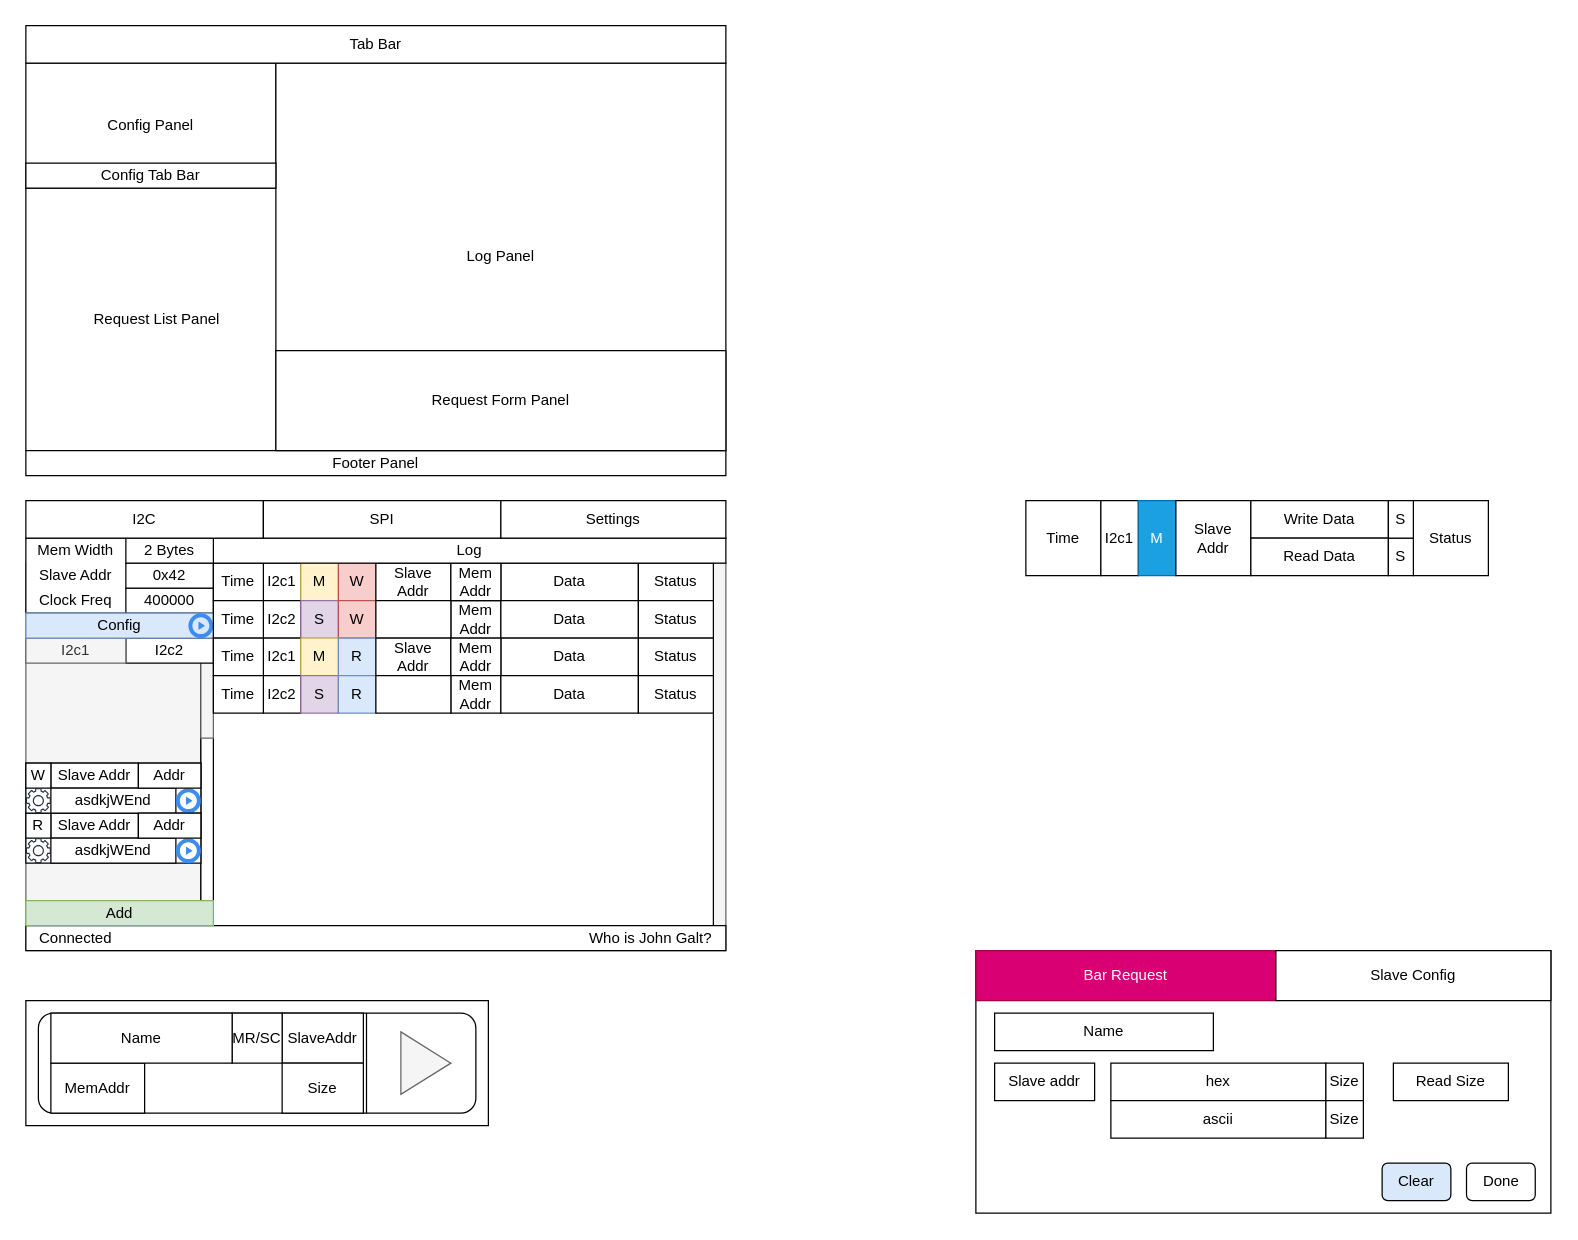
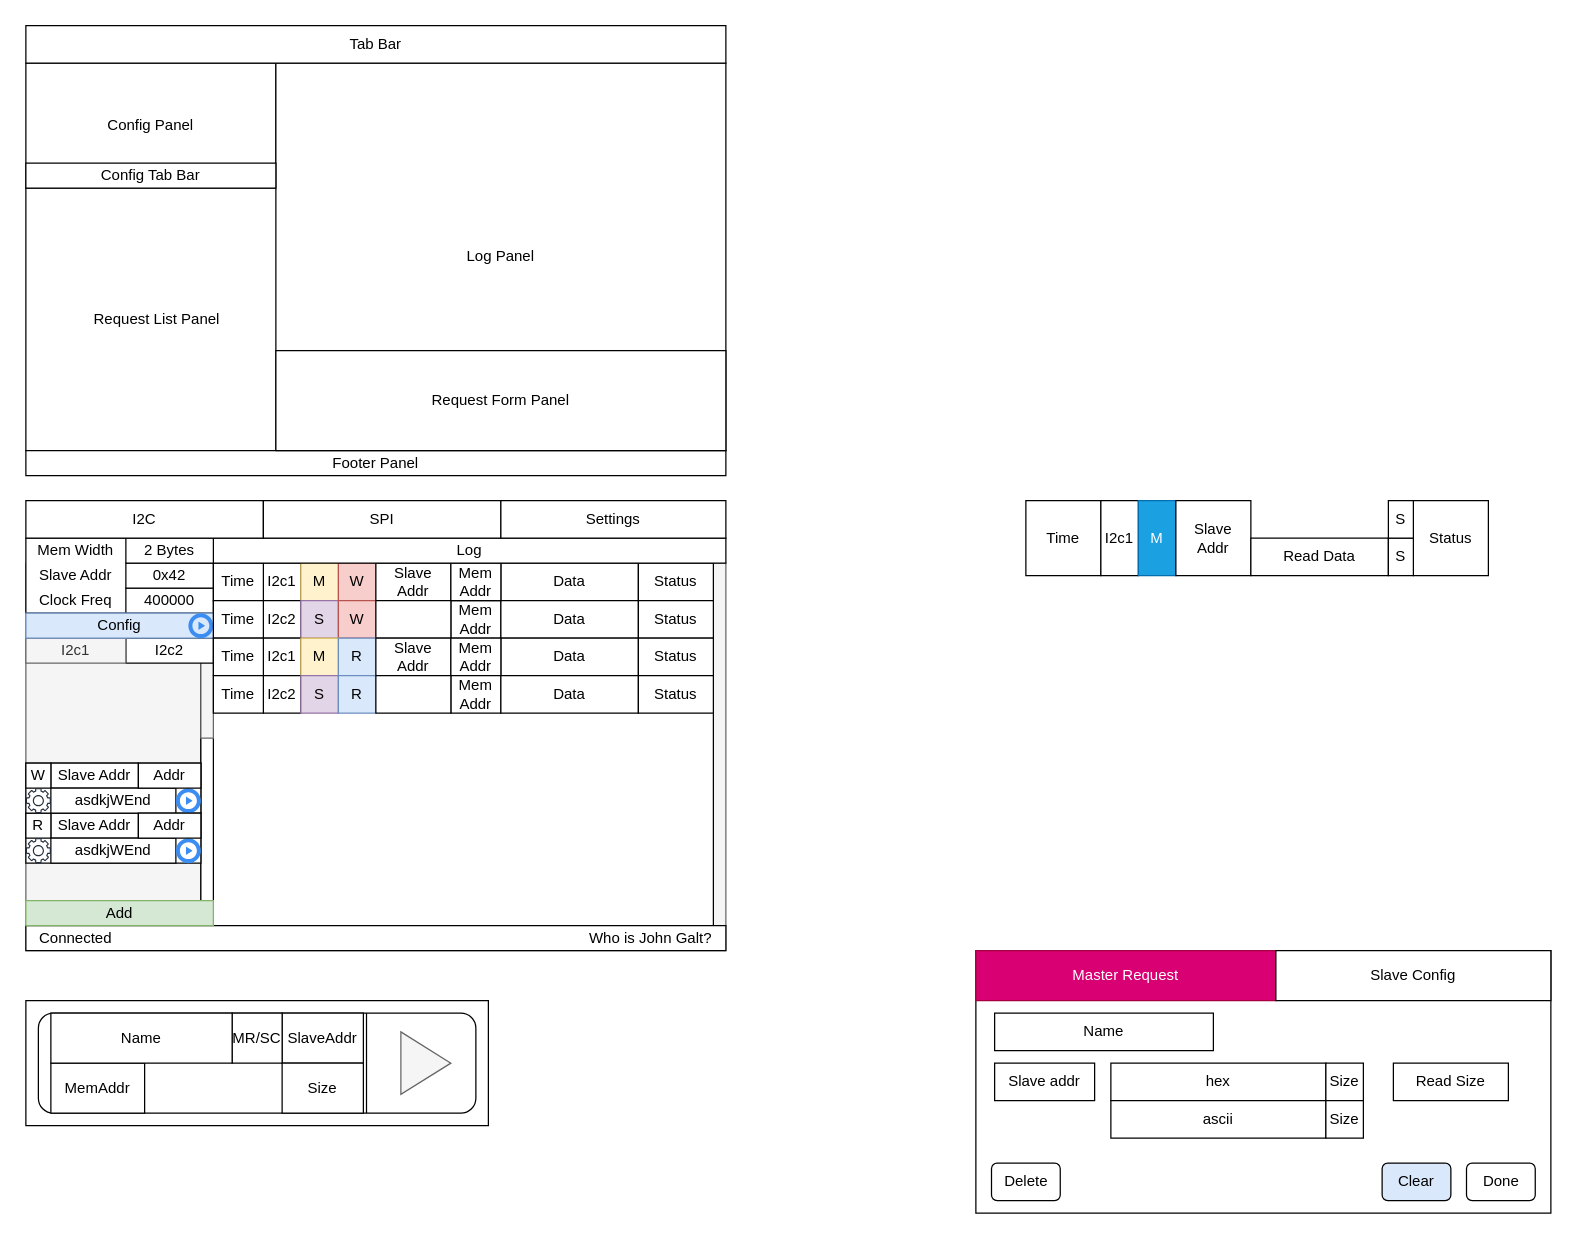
node "Write Data": removed
node "Bar Request": label "Bar Request" -> "Master Request"
node "Delete": added
